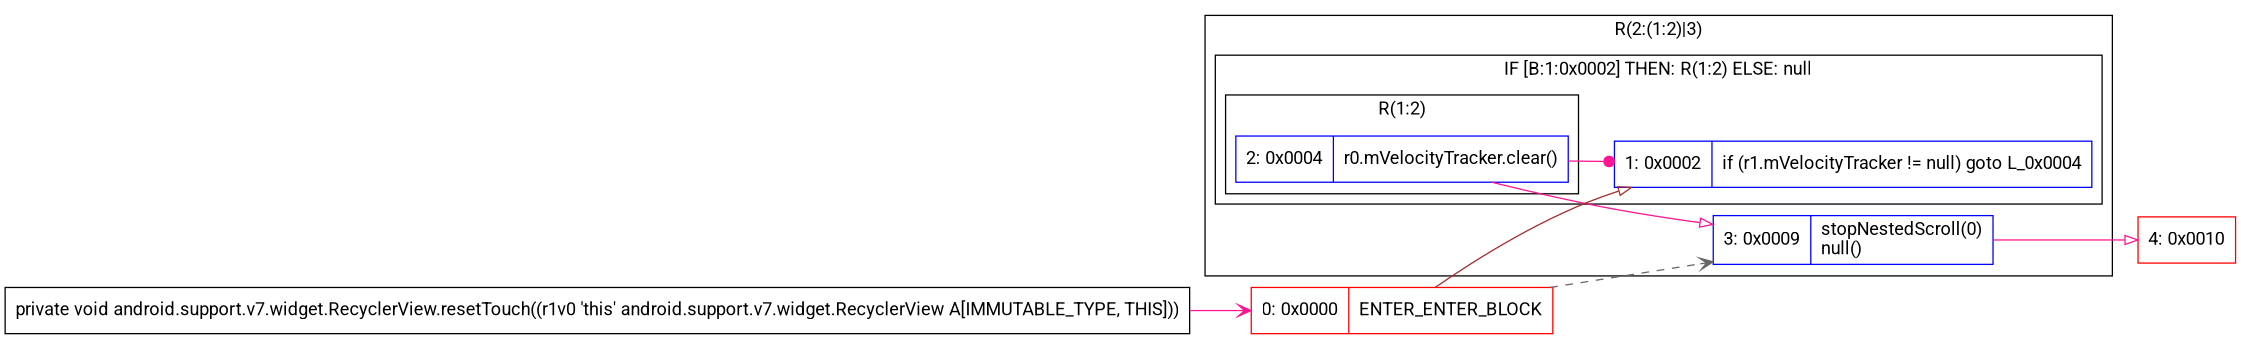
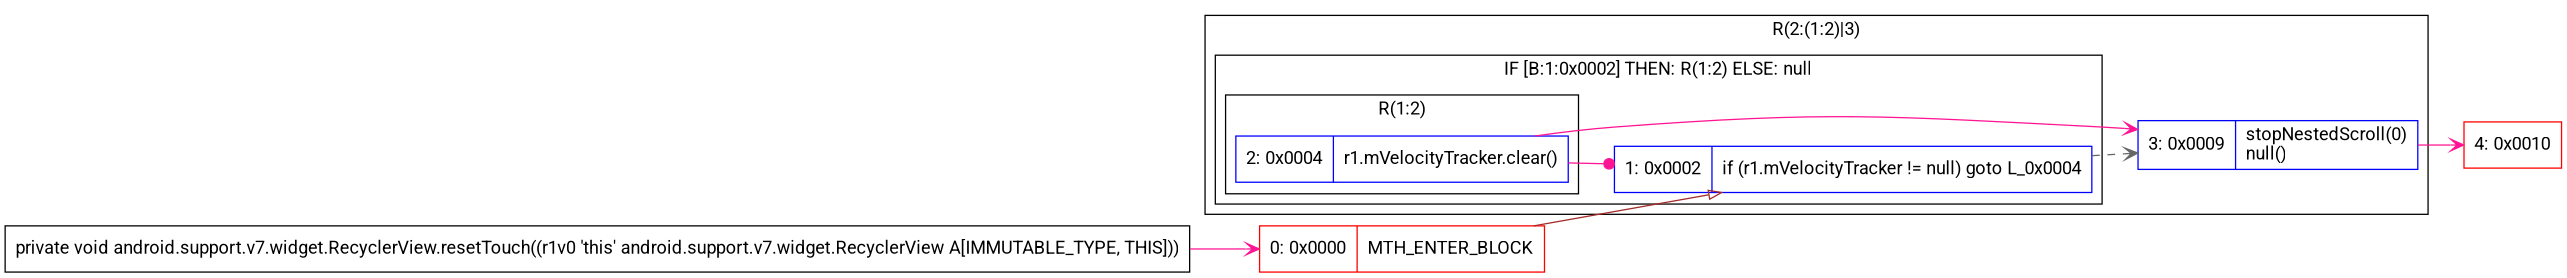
node "2: 0x0004": text "r0.mVelocityTracker.clear()" -> "r1.mVelocityTracker.clear()"
edge "2: 0x0004" -> "3: 0x0009": arrowhead onormal -> vee
edge "3: 0x0009" -> "4: 0x0010": arrowhead onormal -> vee
edge "0: 0x0000" -> "3: 0x0009": now "1: 0x0002" -> "3: 0x0009"
node "0: 0x0000": text "ENTER_ENTER_BLOCK" -> "MTH_ENTER_BLOCK"
